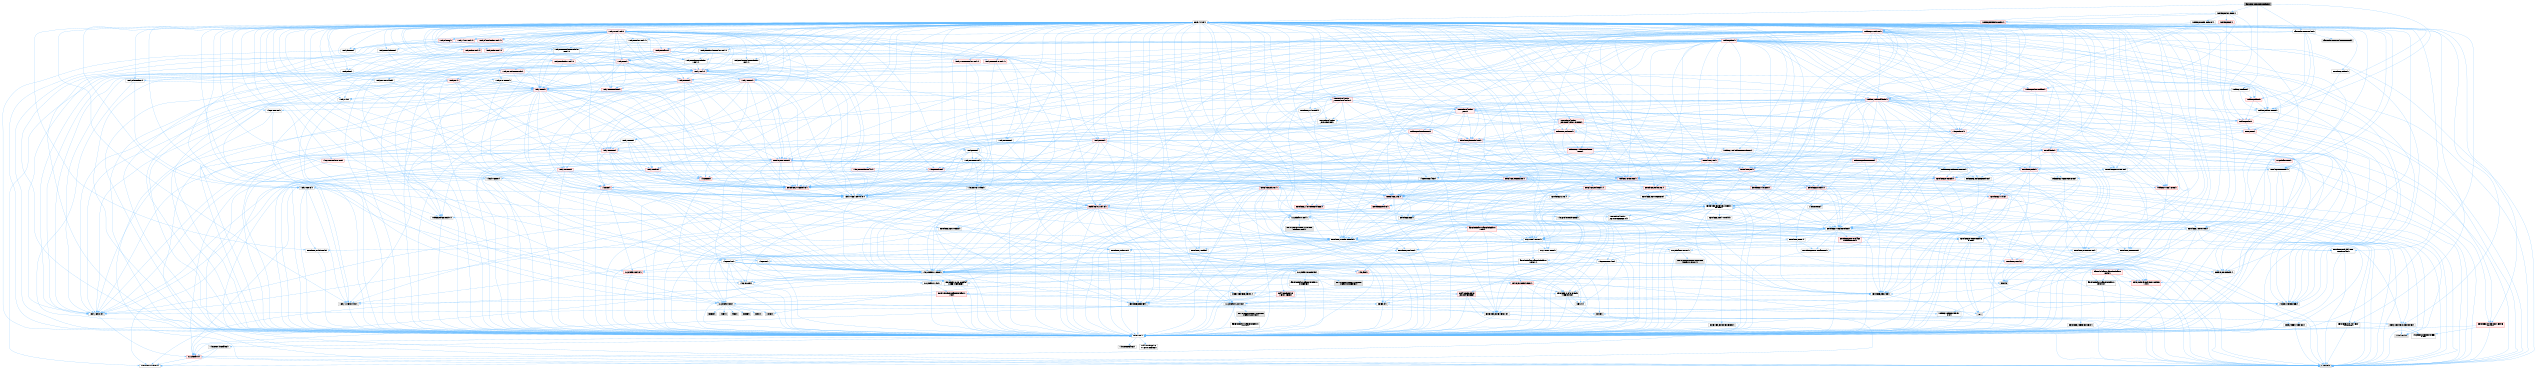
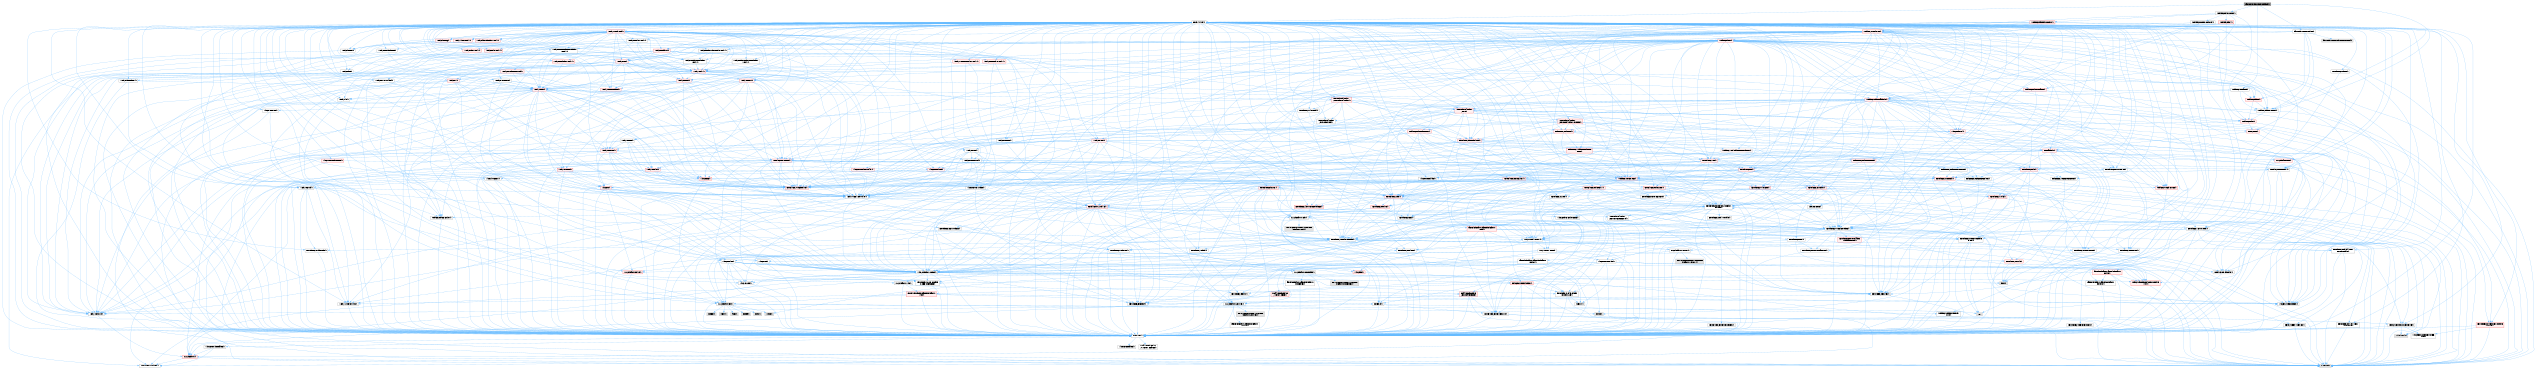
node "TypeByPredicate/Identity.h": label "TypeByPredicate/Identity.h" -> "Templates/Identity.h"
node "Templates/IsValidVariadic UnrealString.h": label "Templates/IsValidVariadic UnrealString.h" -> "Templates/IsValidVariadic FunctionArg.h"
